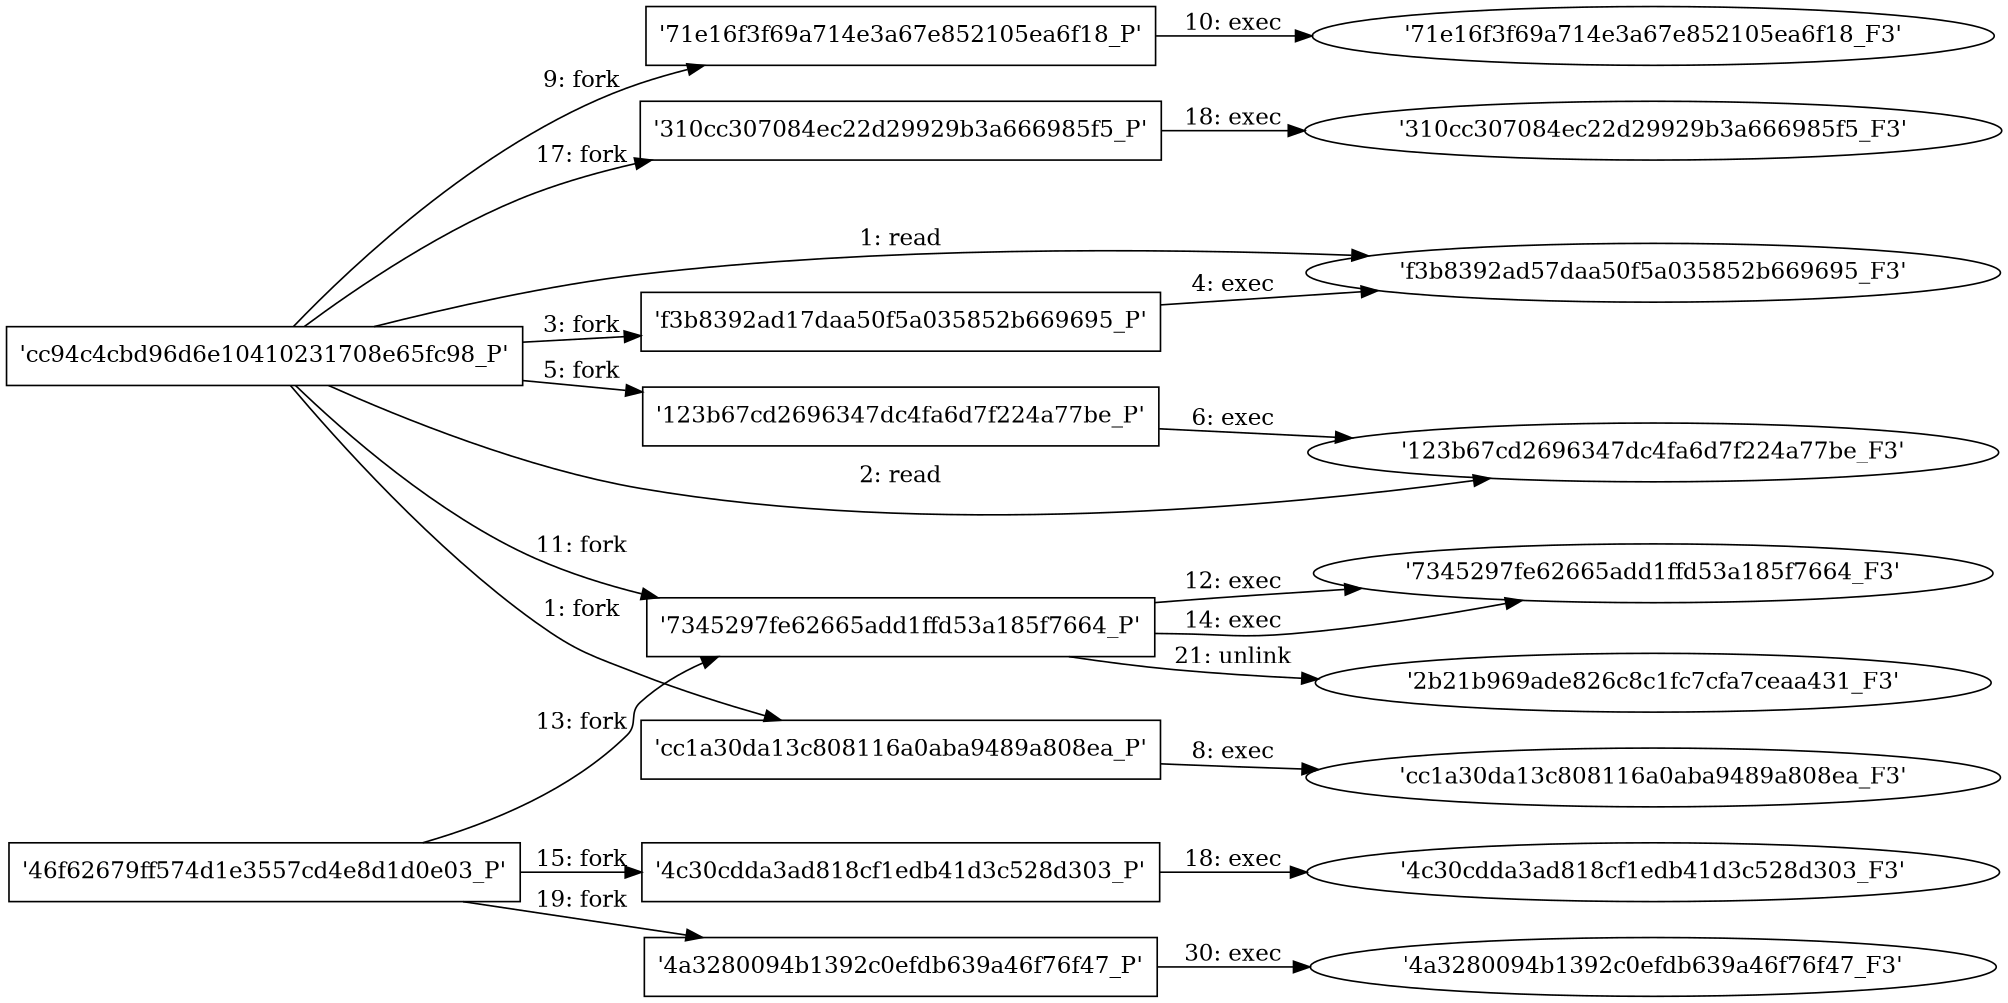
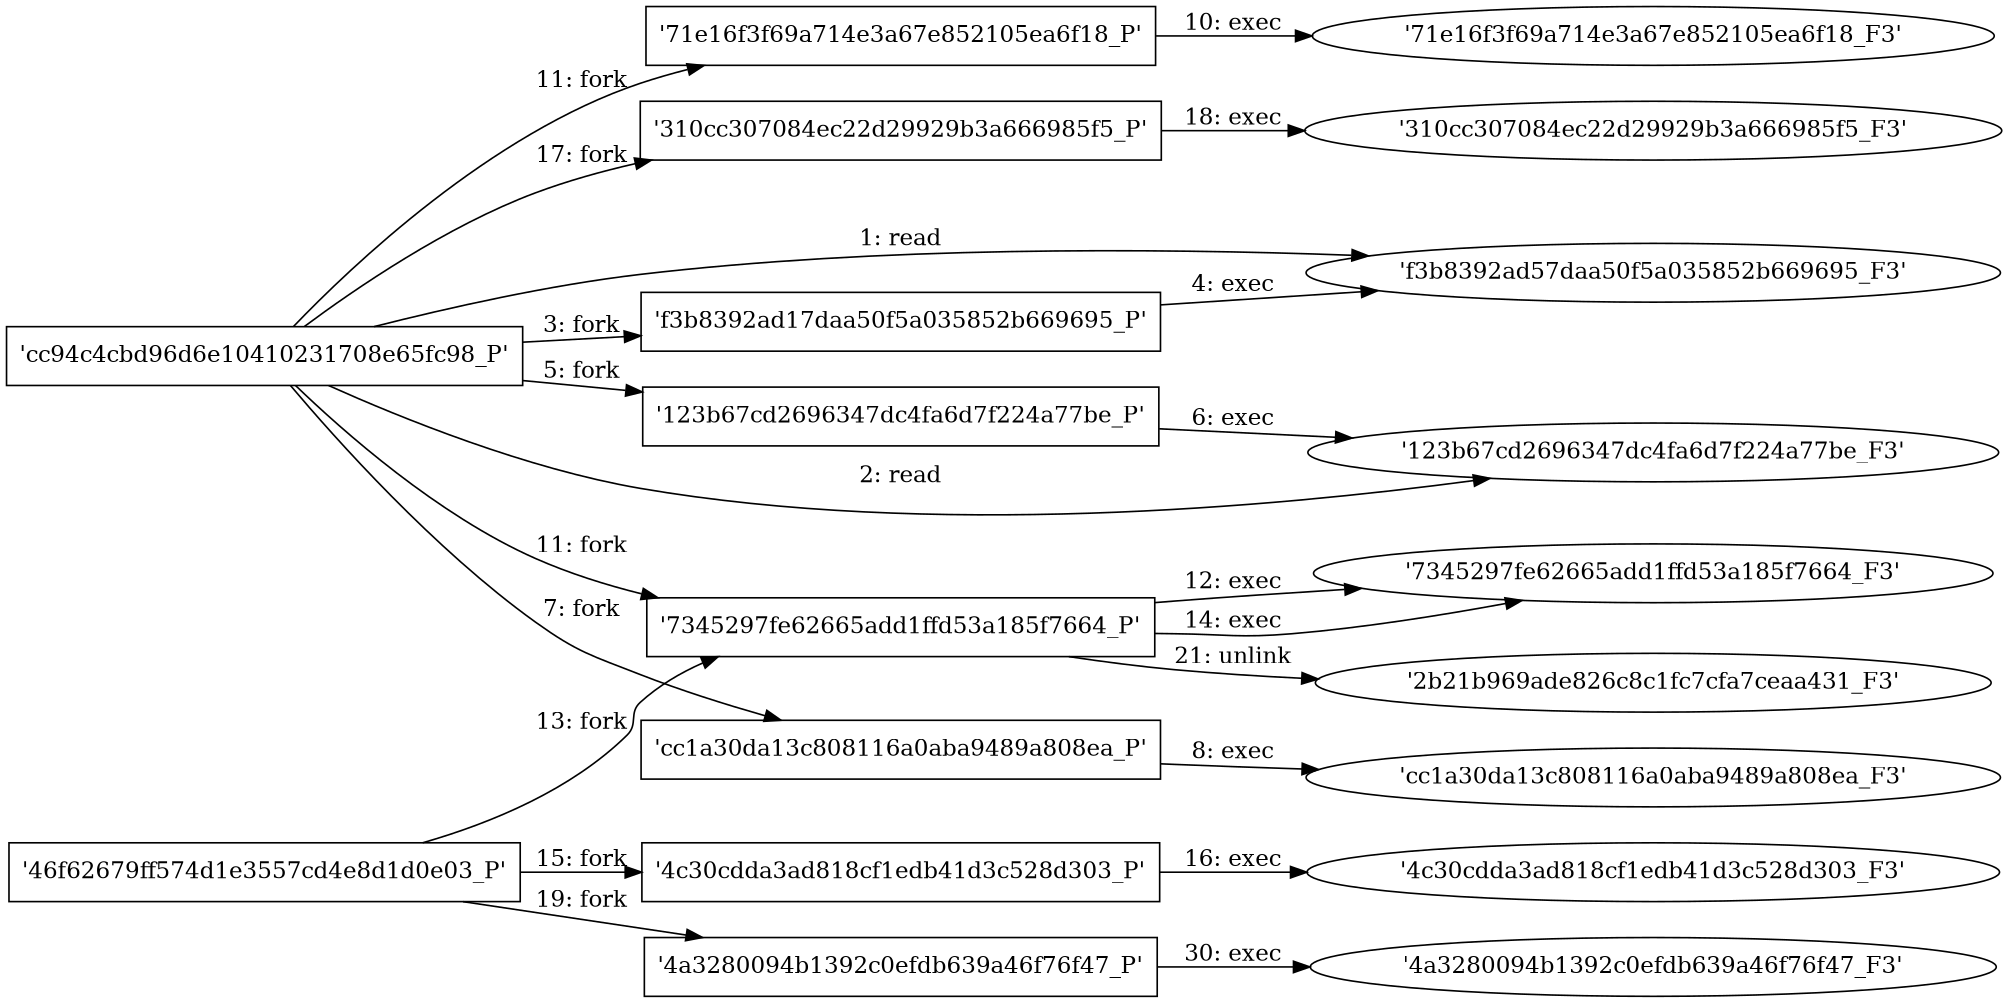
edge "'cc94c4cbd96d6e10410231708e65fc98_P'" -> "'71e16f3f69a714e3a67e852105ea6f18_P'": label "9: fork" -> "11: fork"
edge "'cc94c4cbd96d6e10410231708e65fc98_P'" -> "'cc1a30da13c808116a0aba9489a808ea_P'": label "1: fork" -> "7: fork"
edge "'4c30cdda3ad818cf1edb41d3c528d303_P'" -> "'4c30cdda3ad818cf1edb41d3c528d303_F3'": label "18: exec" -> "16: exec"
